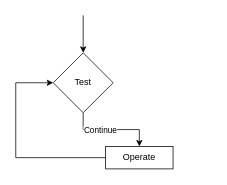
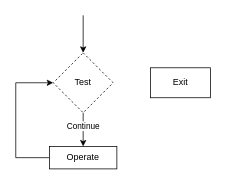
node "Test": style solid -> dashed
node "Exit": added
node "Operate": moved (139, 158) -> (83, 158)
